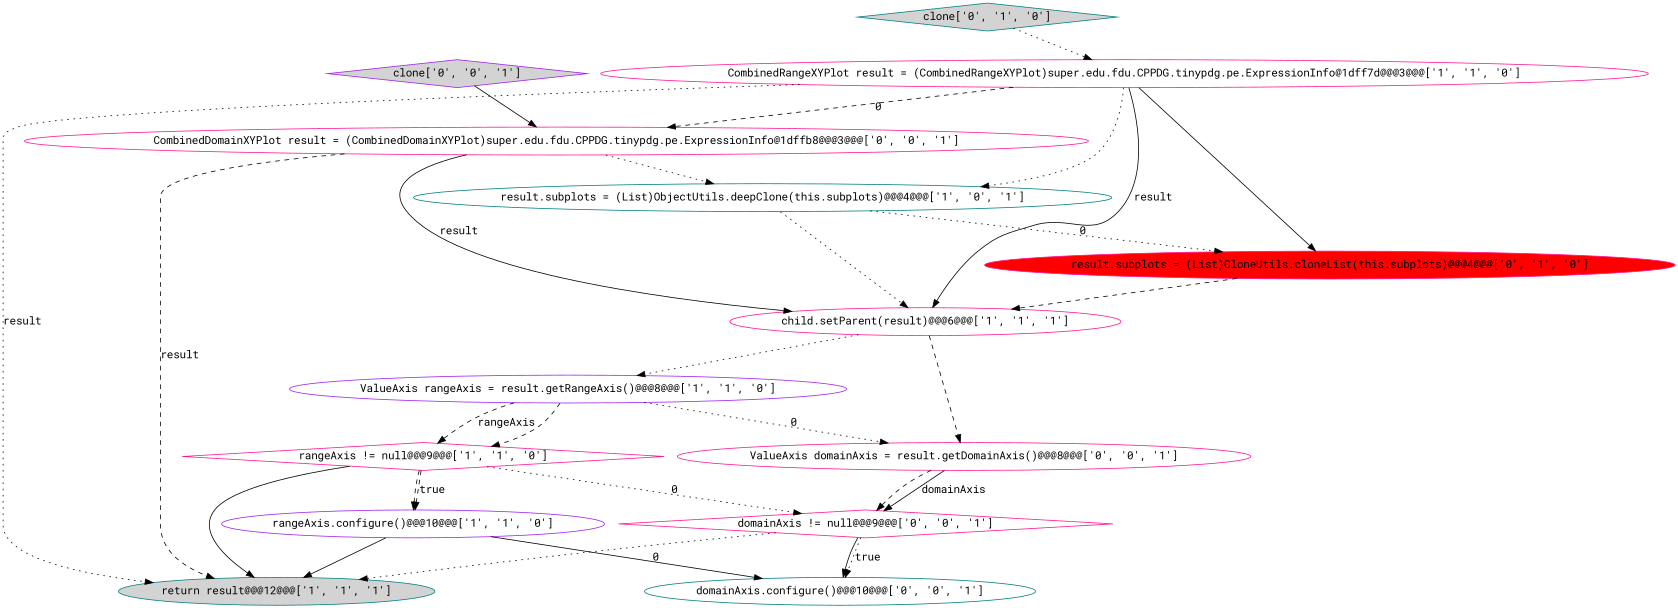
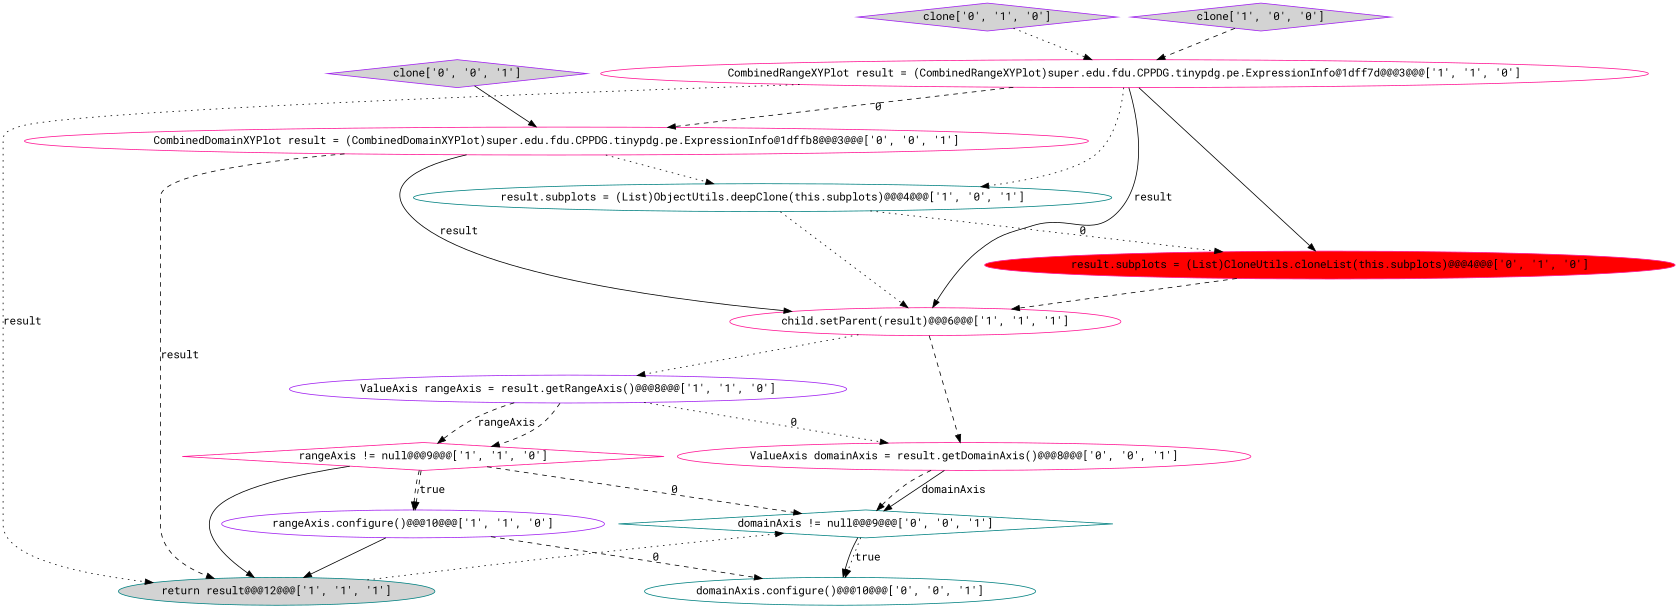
node "clone['0', '1', '0']": color teal -> purple
node "clone['1', '0', '0']": added
edge "rangeAxis != null@@@9@@@['1', '1', '0']" -> "domainAxis != null@@@9@@@['0', '0', '1']": style dotted -> dashed
node "domainAxis != null@@@9@@@['0', '0', '1']": color deeppink -> teal
edge "domainAxis != null@@@9@@@['0', '0', '1']" -> "return result@@@12@@@['1', '1', '1']": reversed
edge "rangeAxis.configure()@@@10@@@['1', '1', '0']" -> "domainAxis.configure()@@@10@@@['0', '0', '1']": style solid -> dashed
